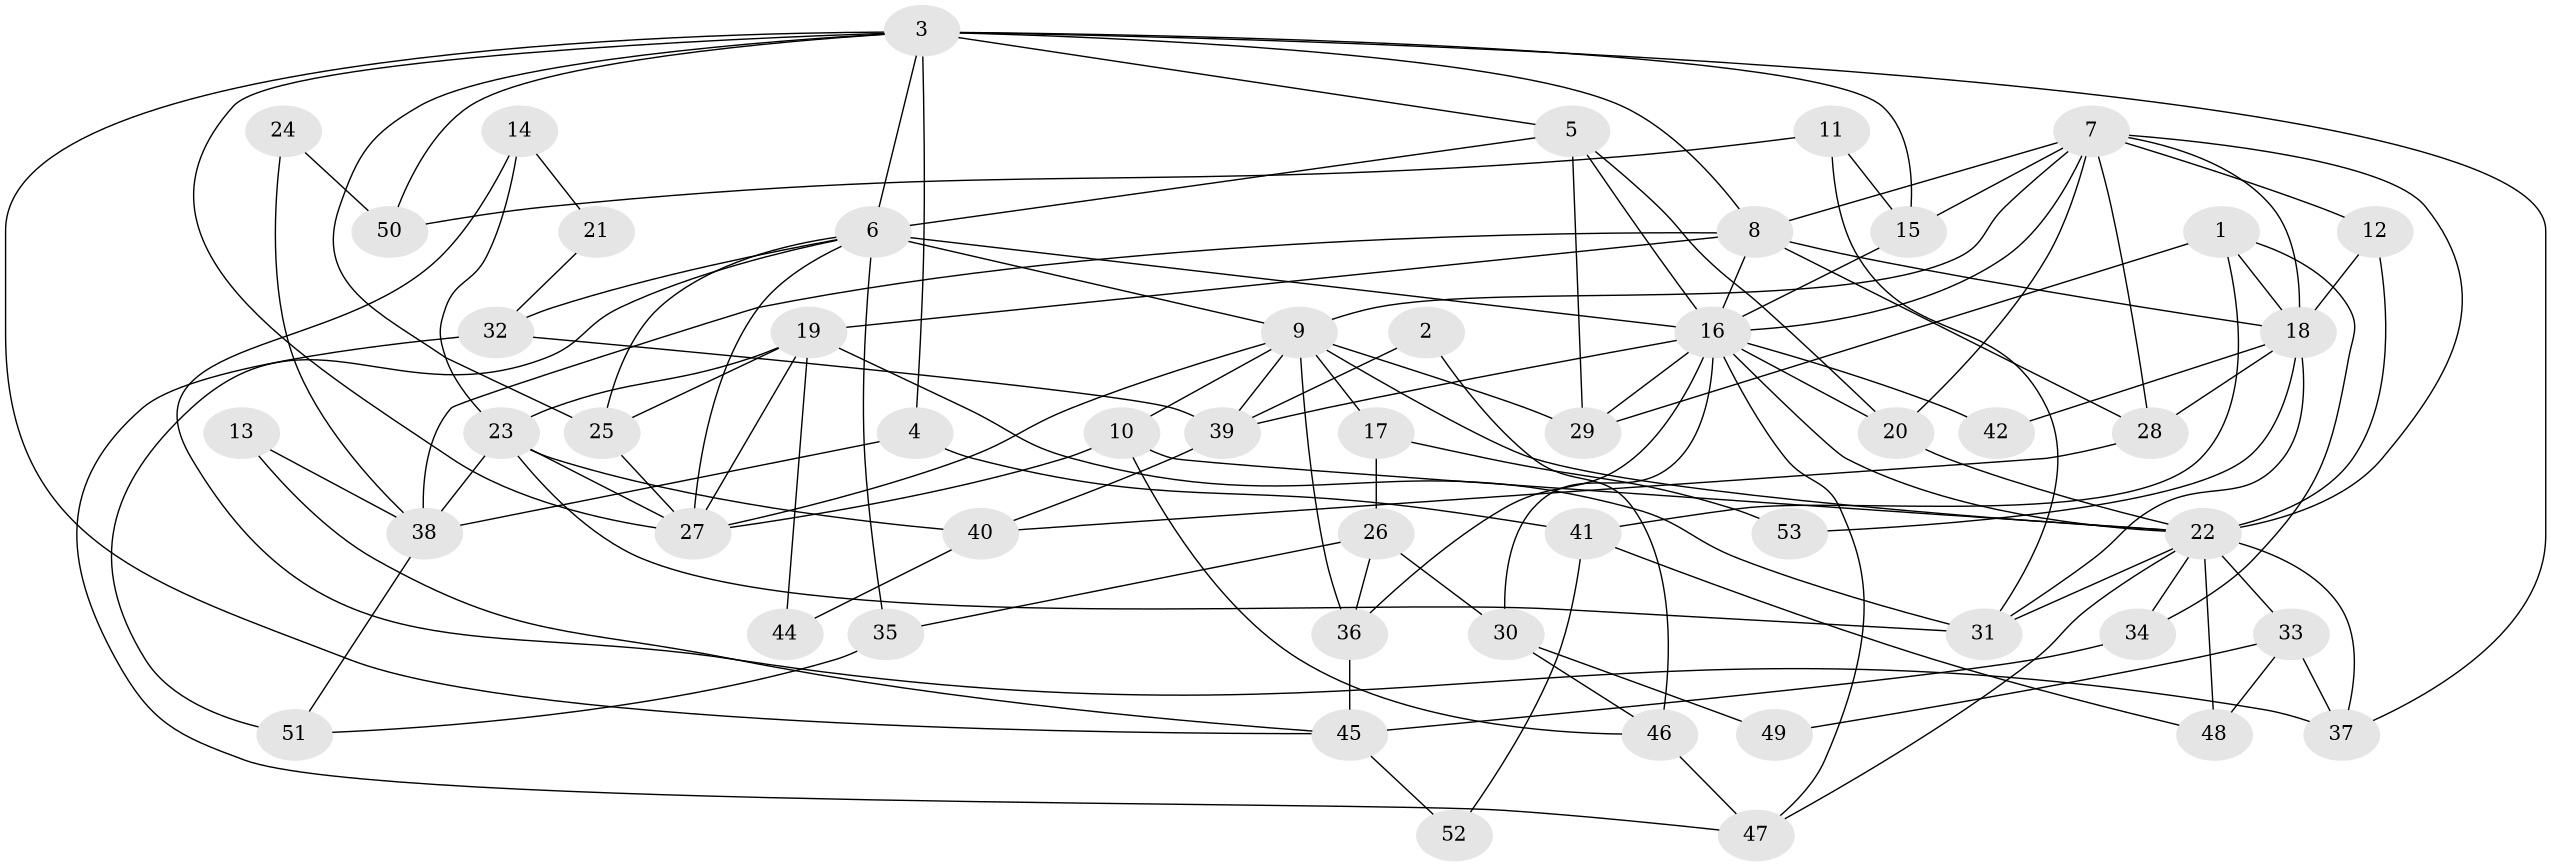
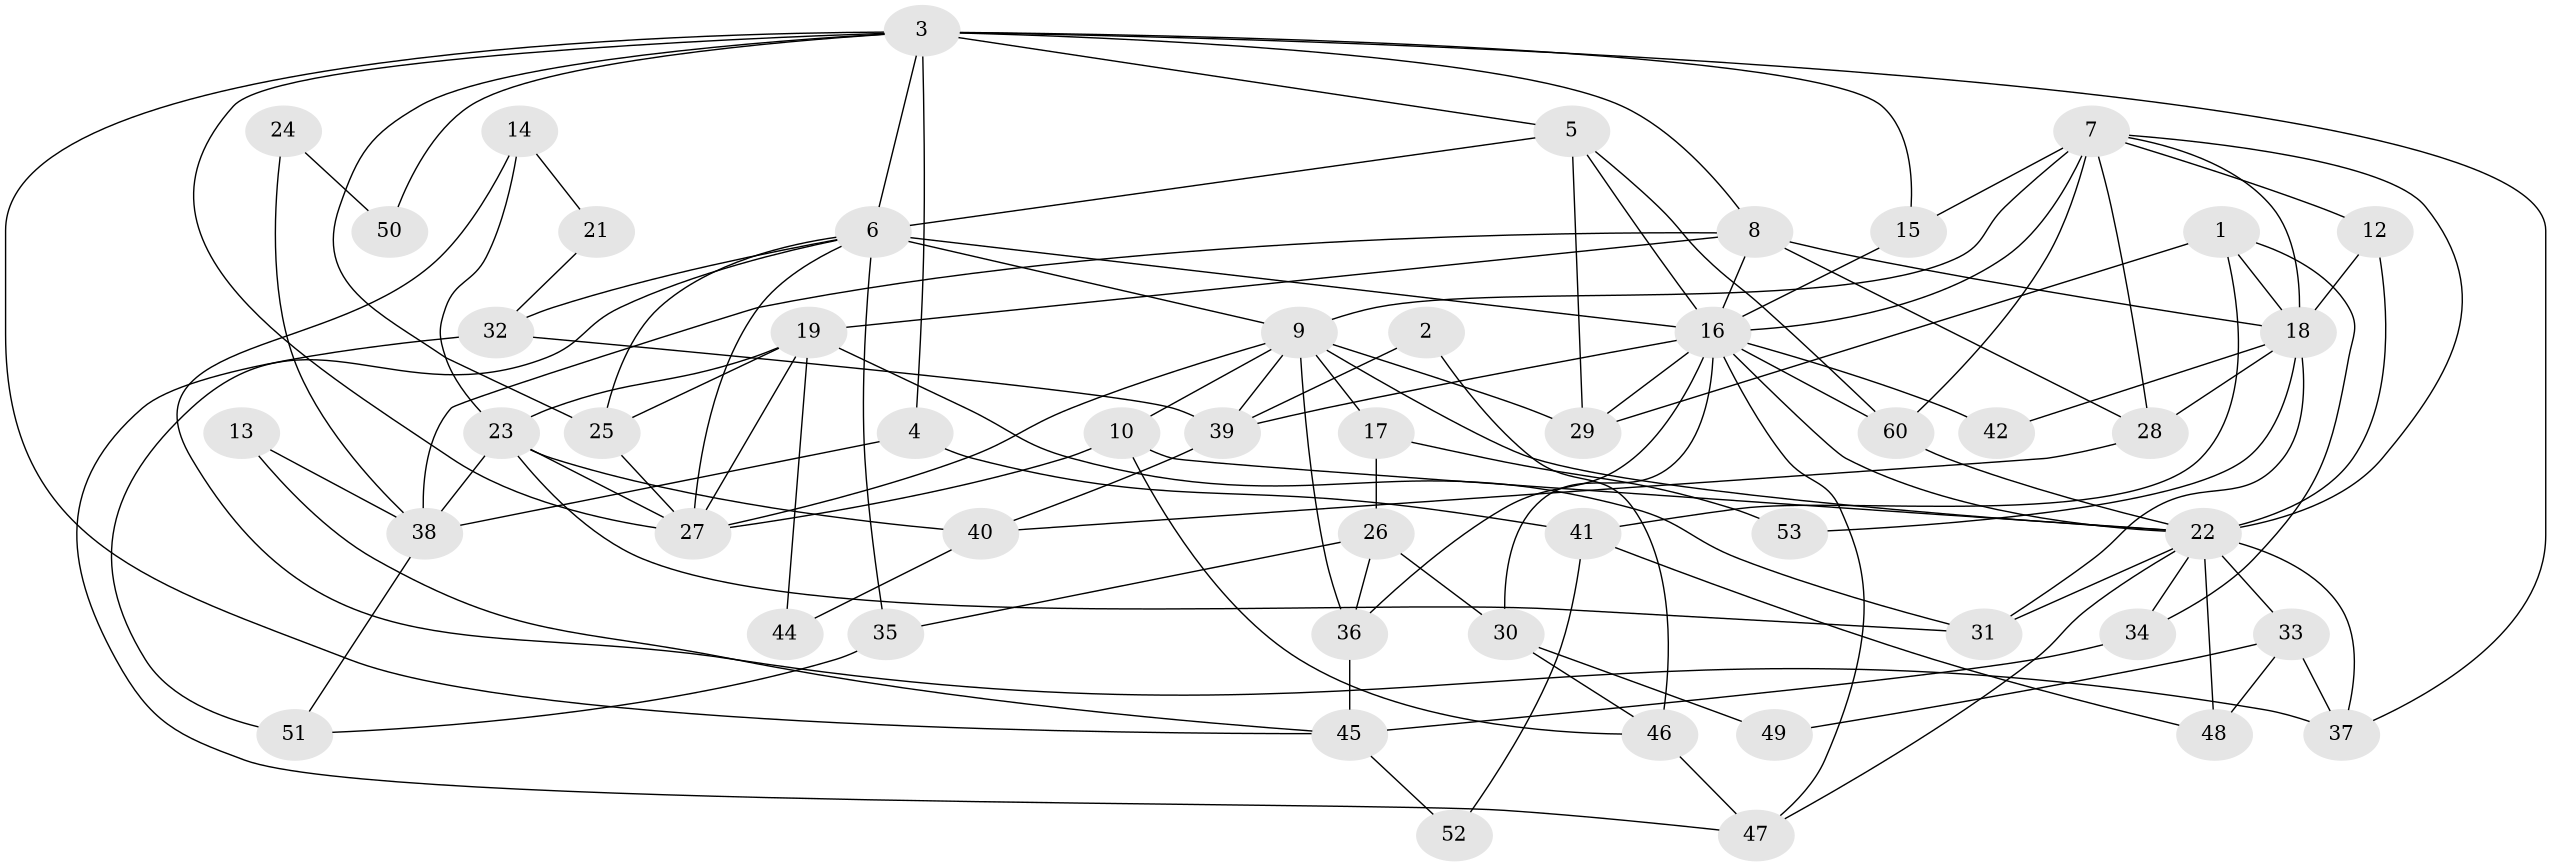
node "11": removed
edge "7" -- "8": removed
node "20": label "20" -> "60"
